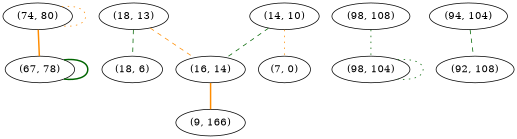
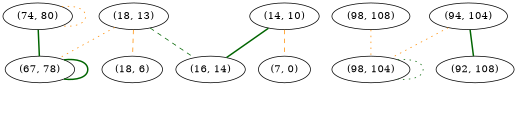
edge "(74, 80)" -- "(67, 78)": color darkorange -> darkgreen
edge "(18, 13)" -- "(67, 78)": added
edge "(18, 13)" -- "(18, 6)": color darkgreen -> darkorange
edge "(18, 13)" -- "(16, 14)": color darkorange -> darkgreen
edge "(14, 10)" -- "(16, 14)": style dashed -> bold
edge "(14, 10)" -- "(7, 0)": style dotted -> dashed
edge "(98, 108)" -- "(98, 104)": color darkgreen -> darkorange
edge "(94, 104)" -- "(98, 104)": added
edge "(94, 104)" -- "(92, 108)": style dashed -> bold
node "(9, 166)": removed
